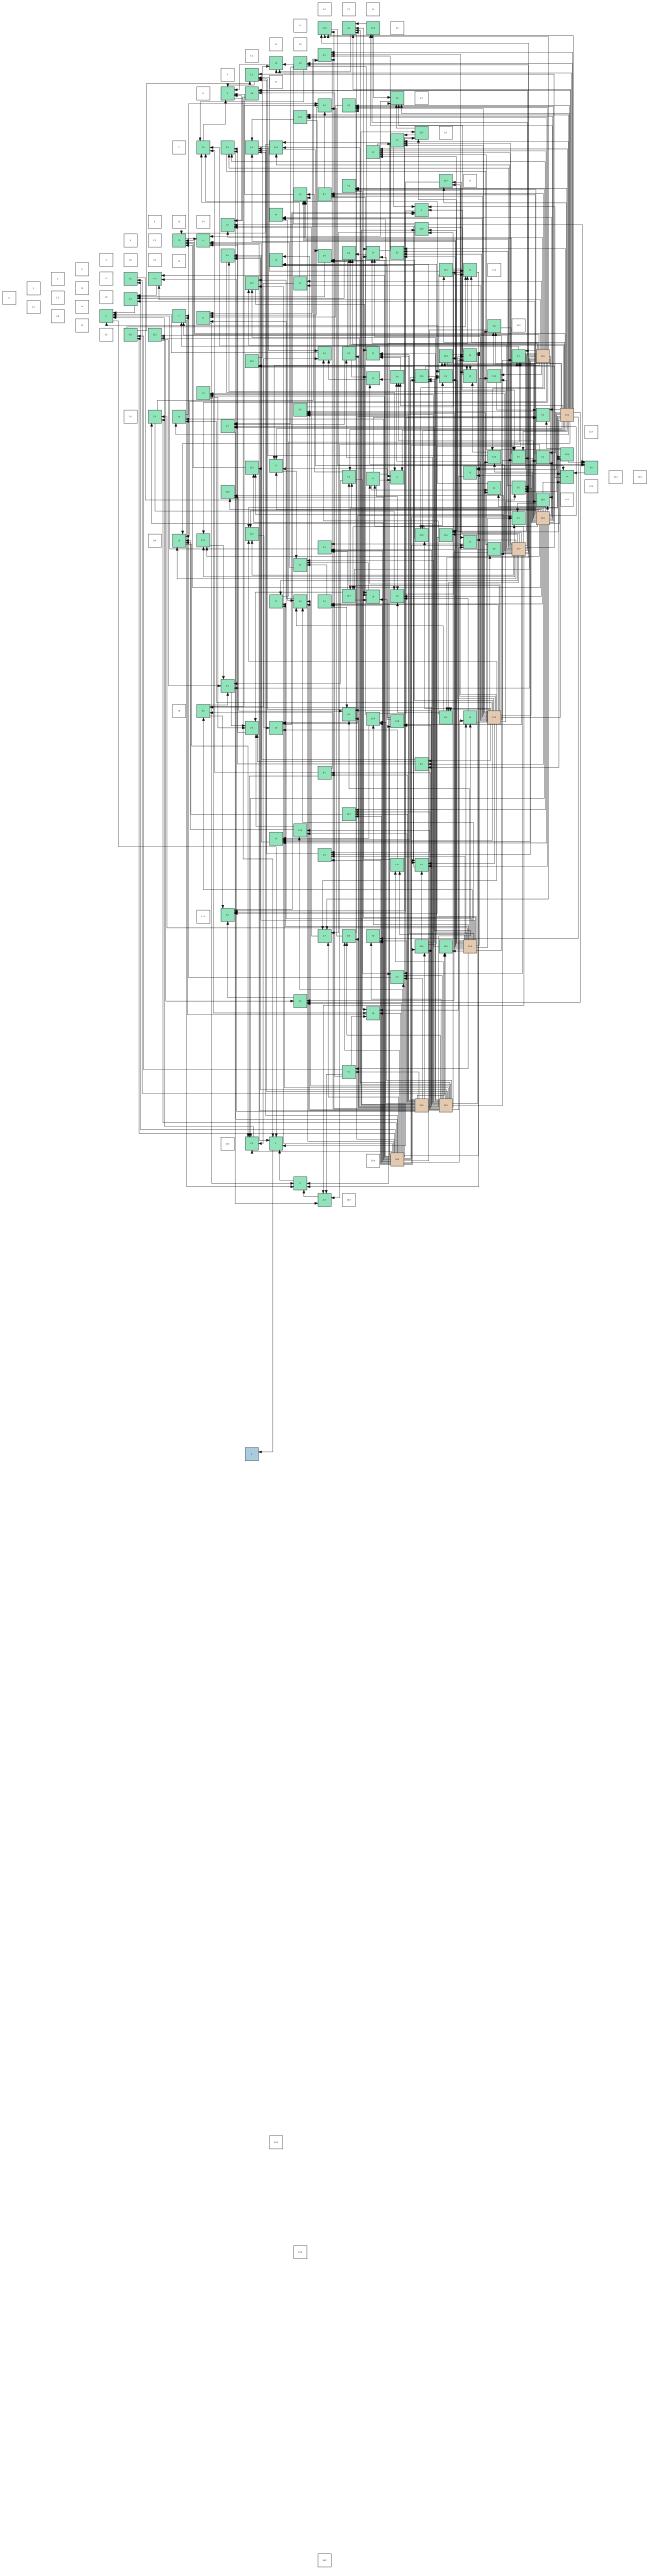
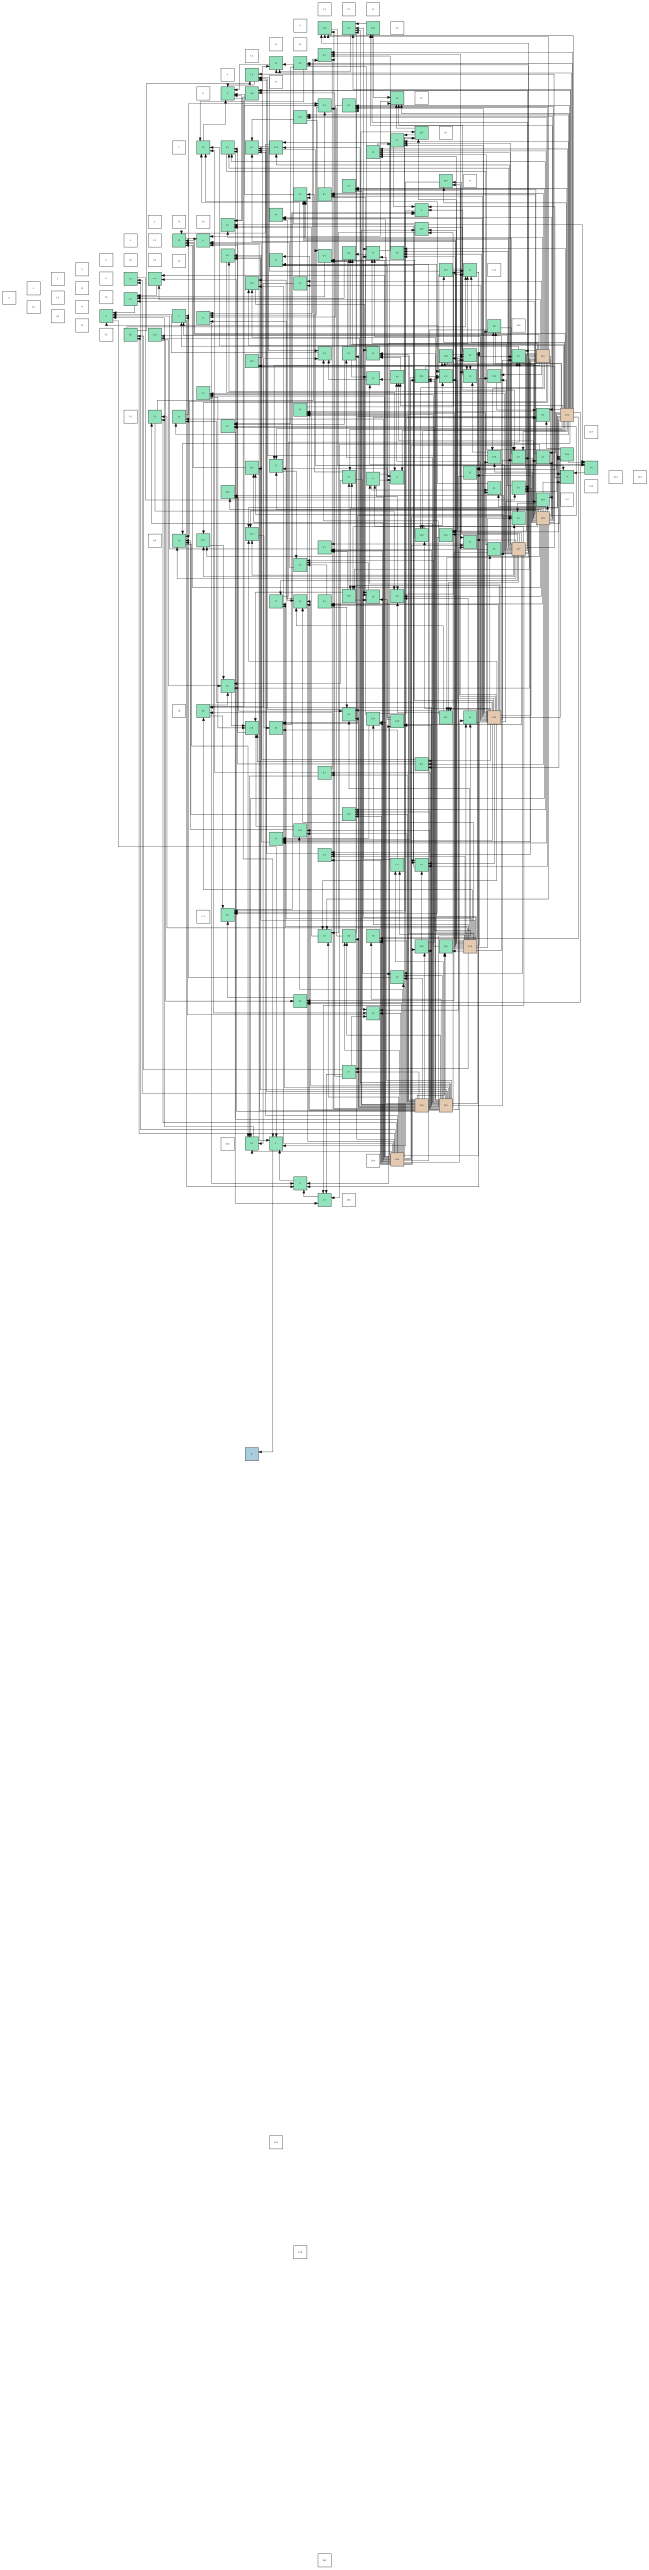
edge "105" -> "31": now "78" -> "31"
